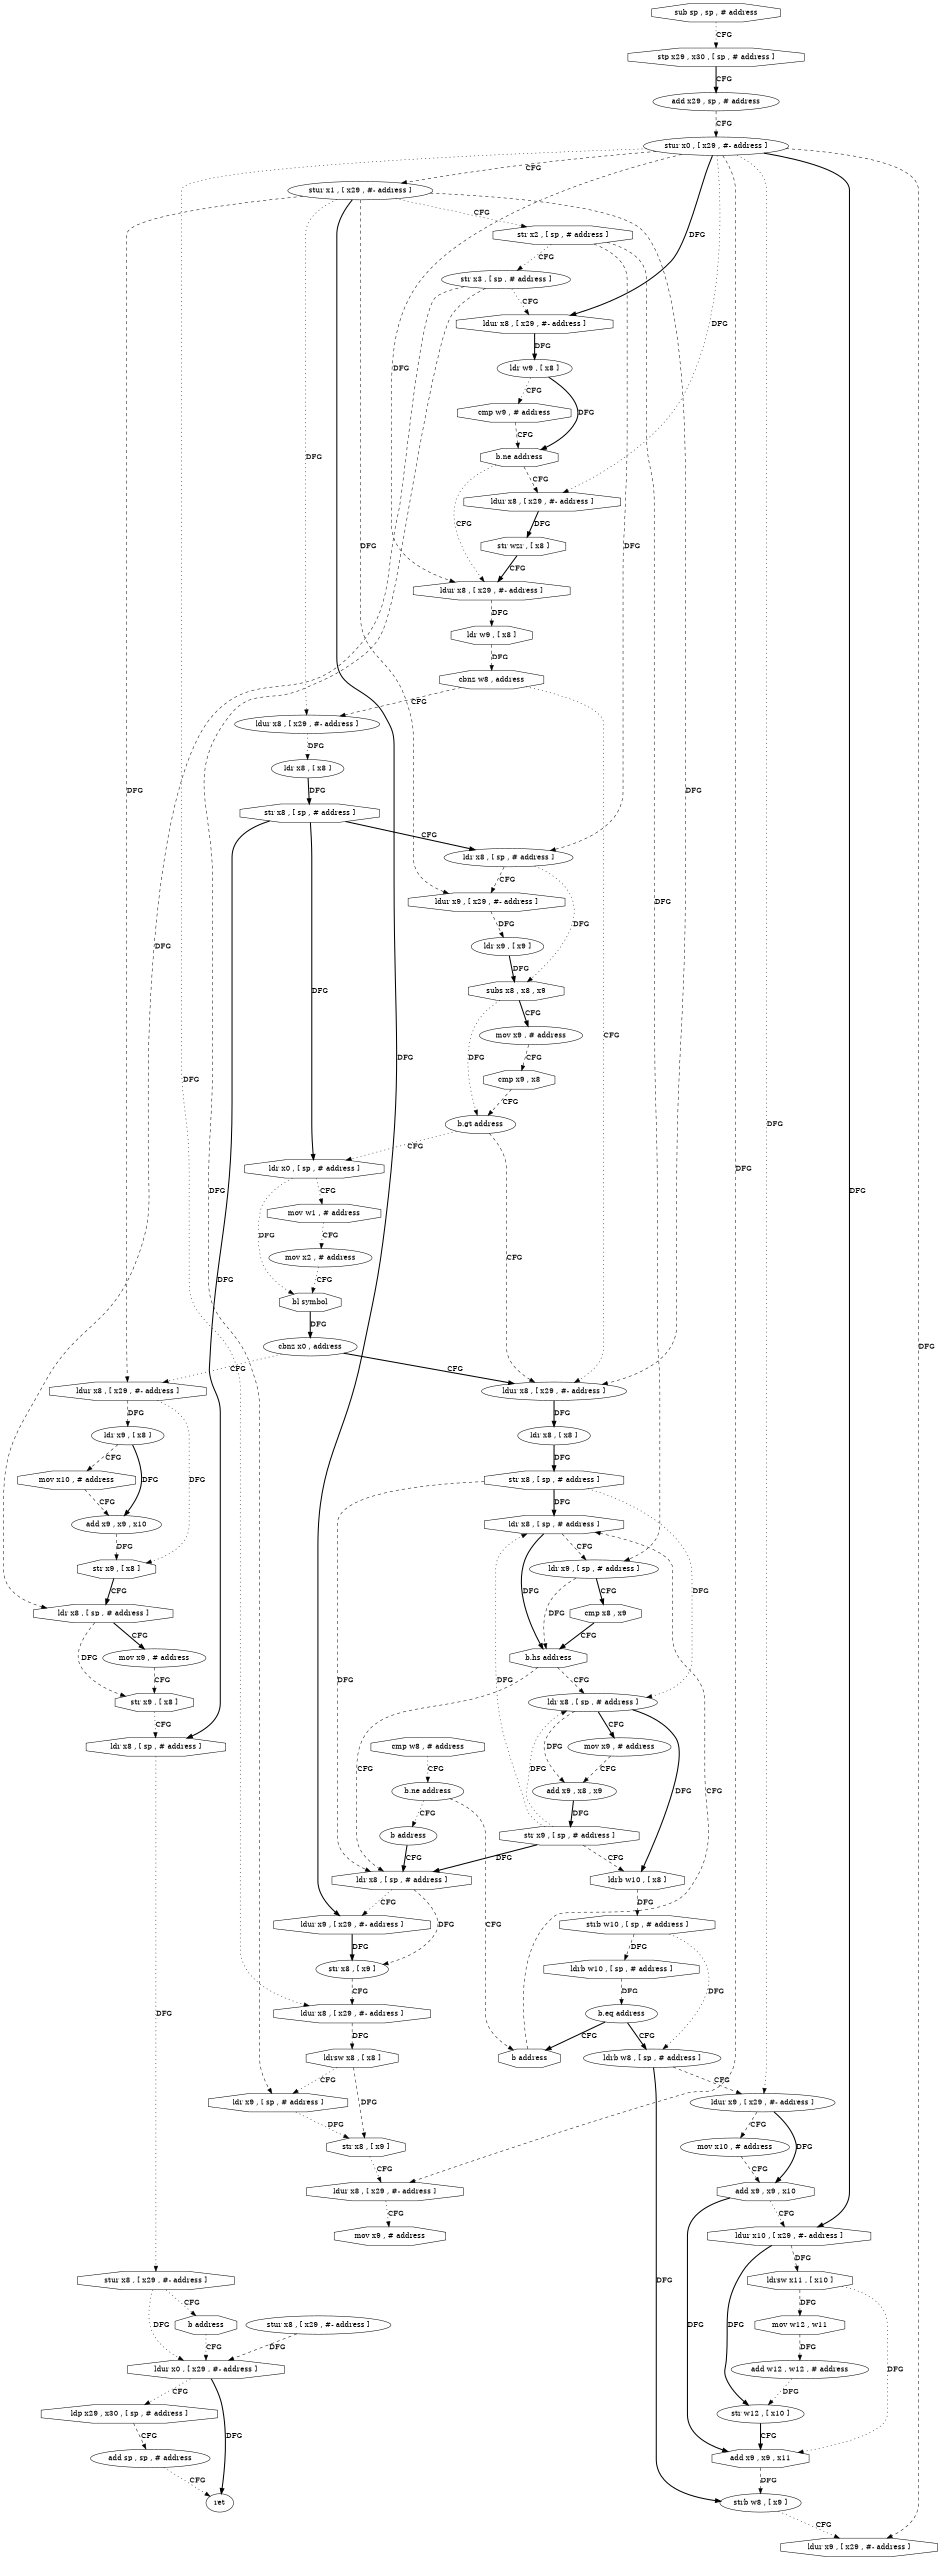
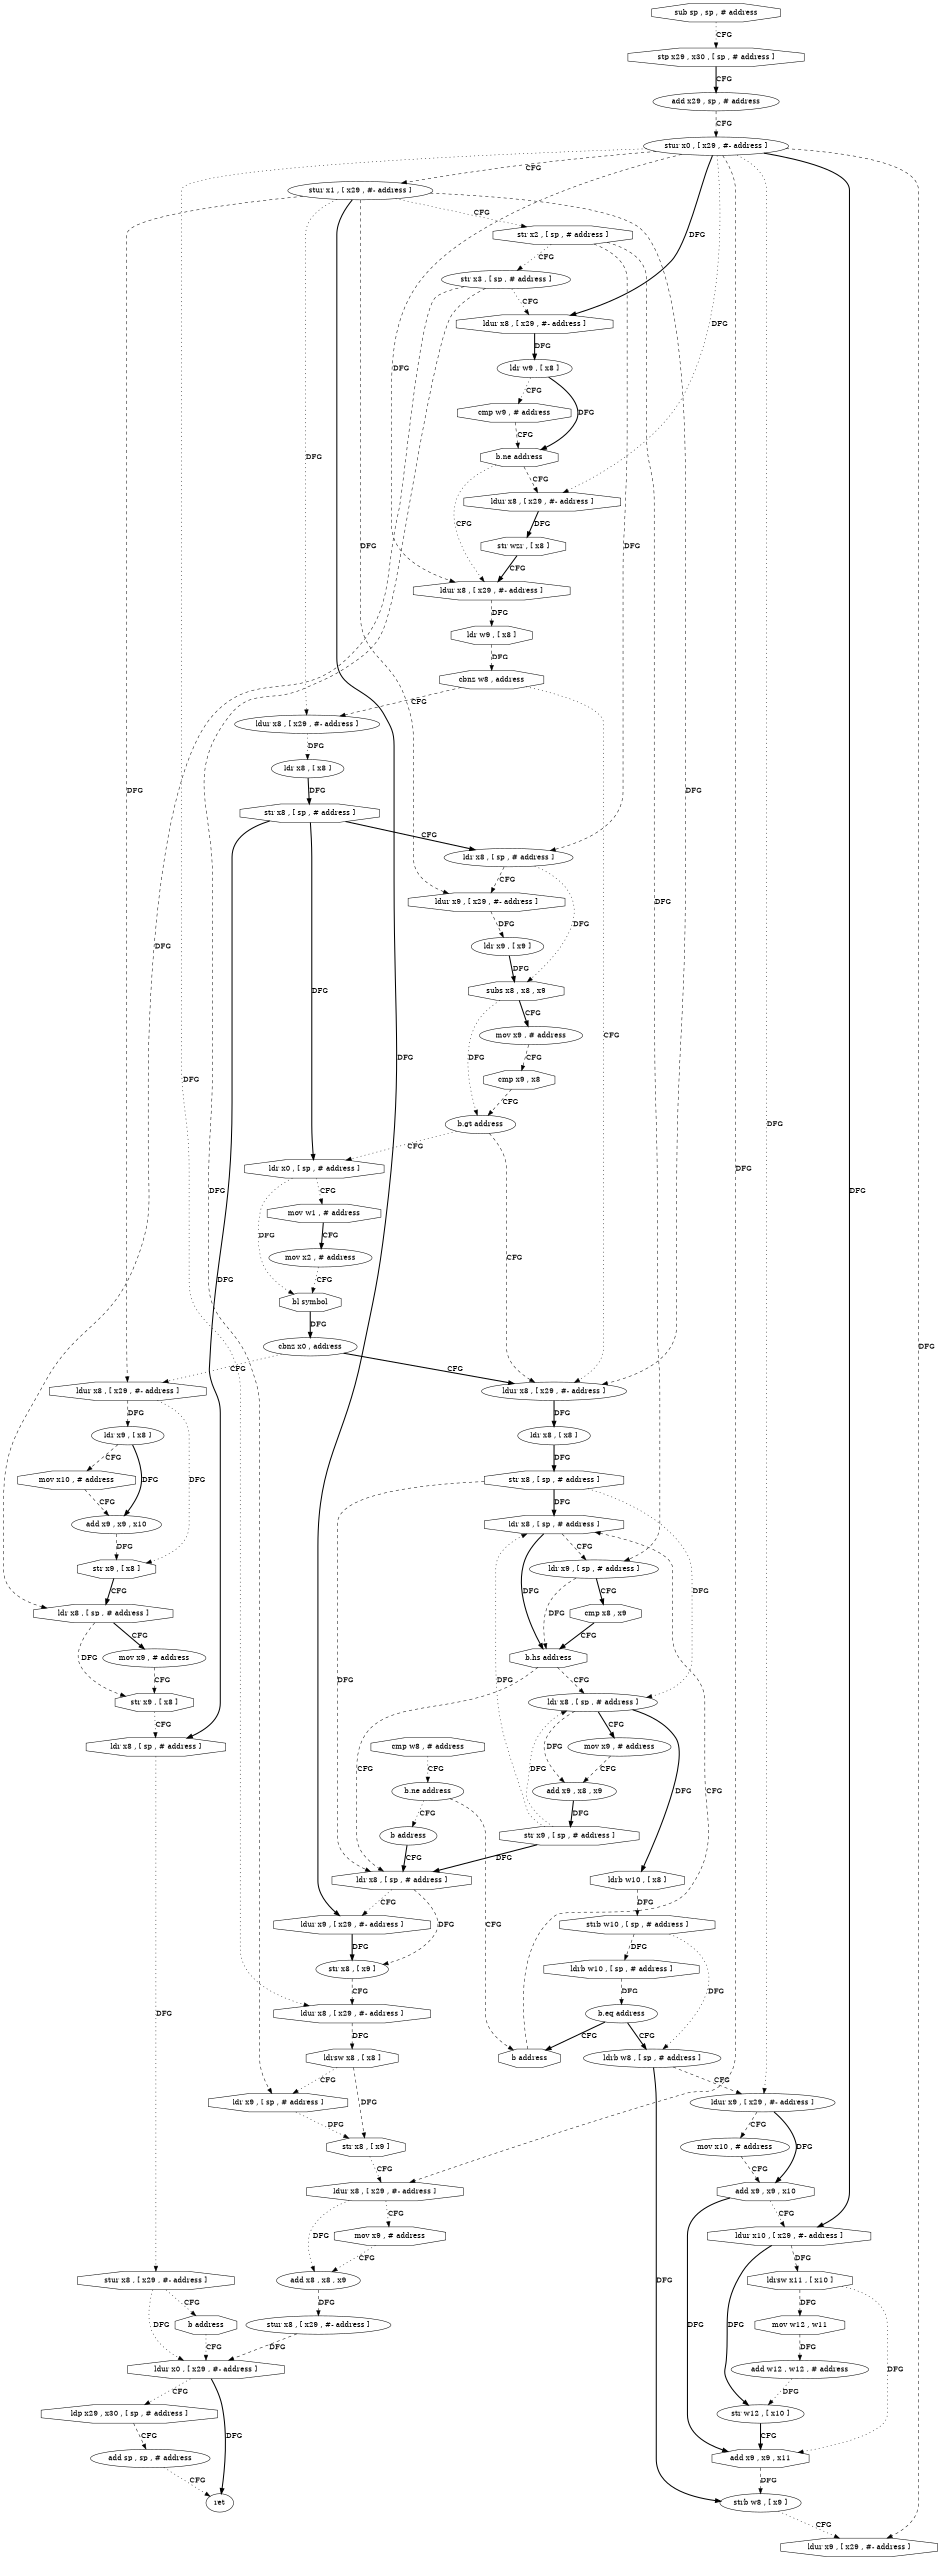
edge "mov w1 , # address" -> "mov x2 , # address": style dotted -> bold
edge "str x9 , [ sp , # address ]" -> "ldrb w10 , [ x8 ]": removed, label "CFG"
node "add x8 , x8 , x9": added
